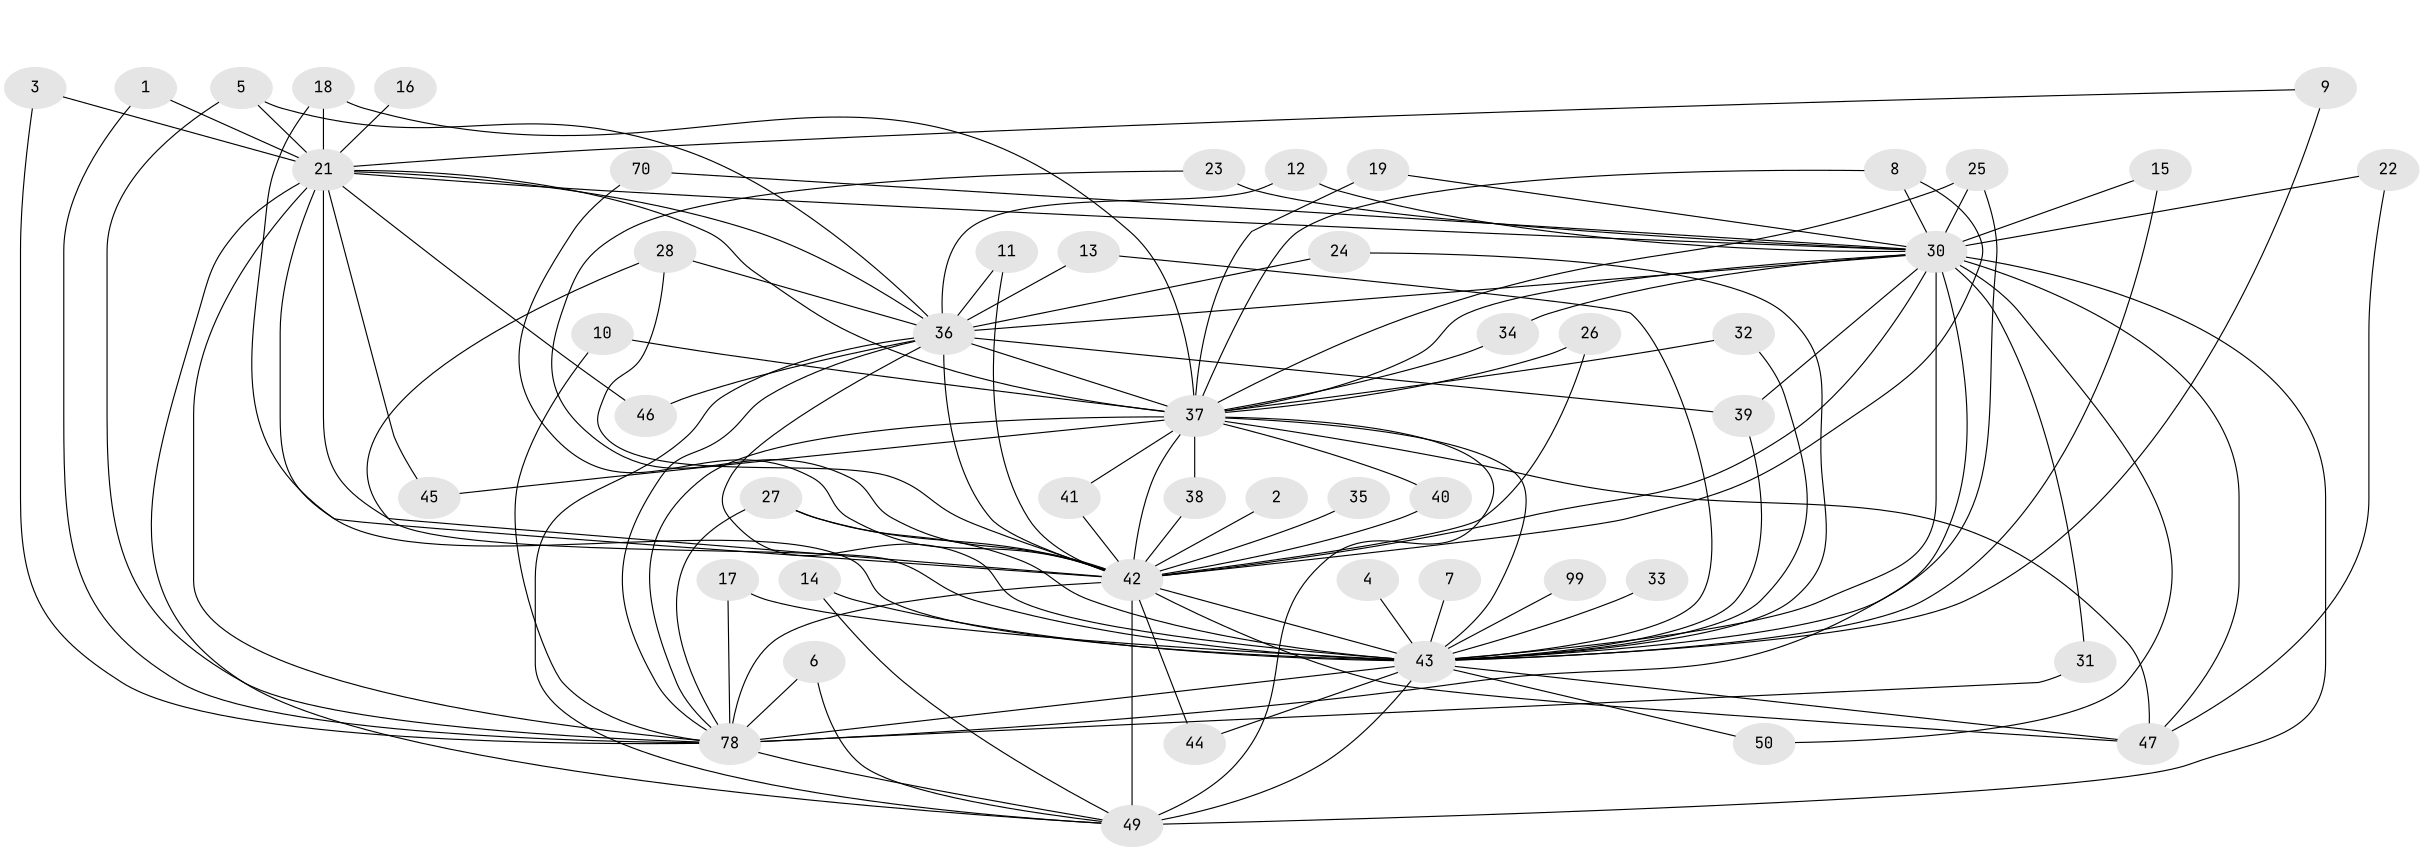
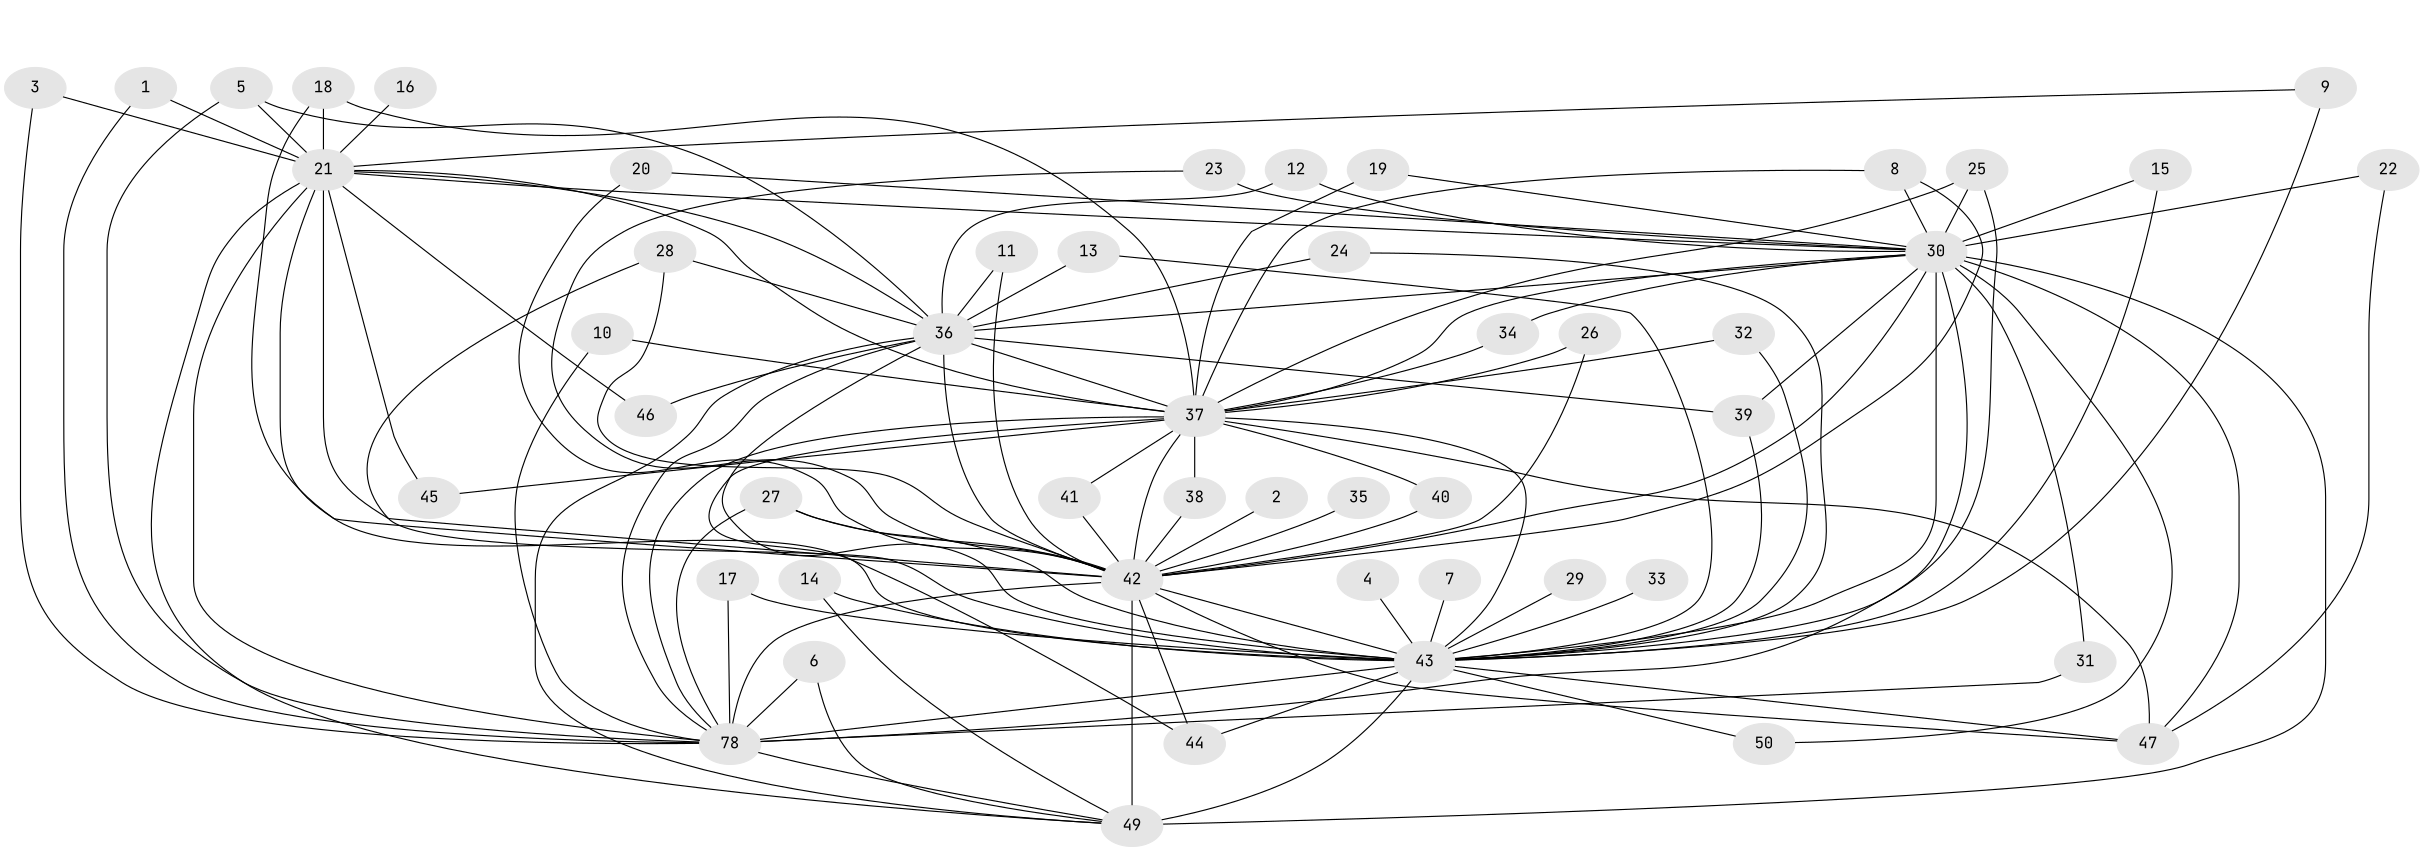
node "70": label "70" -> "20"
edge "37" -- "49": now "37" -- "44"
node "99": label "99" -> "29"
